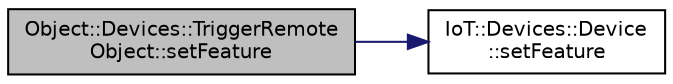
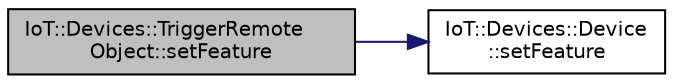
node "Object::Devices::TriggerRemote Object::setFeature": label "Object::Devices::TriggerRemote Object::setFeature" -> "IoT::Devices::TriggerRemote Object::setFeature"
